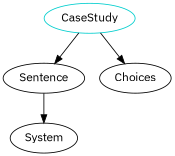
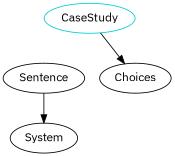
edge "CaseStudy" -> "Sentence": removed
